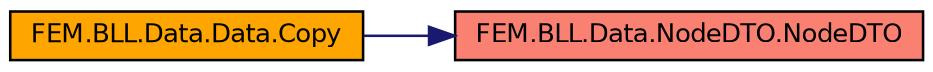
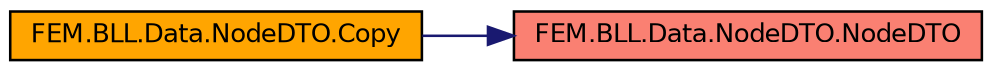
node "FEM.BLL.Data.Data.Copy": label "FEM.BLL.Data.Data.Copy" -> "FEM.BLL.Data.NodeDTO.Copy"
